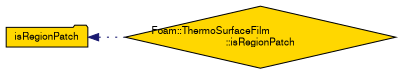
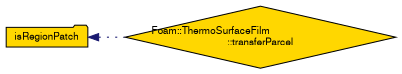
node "Foam::ThermoSurfaceFilm ::isRegionPatch": label "Foam::ThermoSurfaceFilm ::isRegionPatch" -> "Foam::ThermoSurfaceFilm ::transferParcel"
